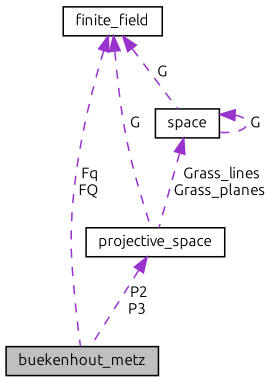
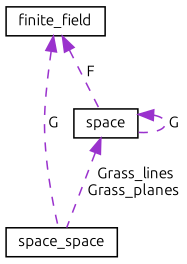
edge "space" -> "finite_field": label " G" -> " F"
node "projective_space": label "projective_space" -> "space_space"
node "buekenhout_metz": removed
